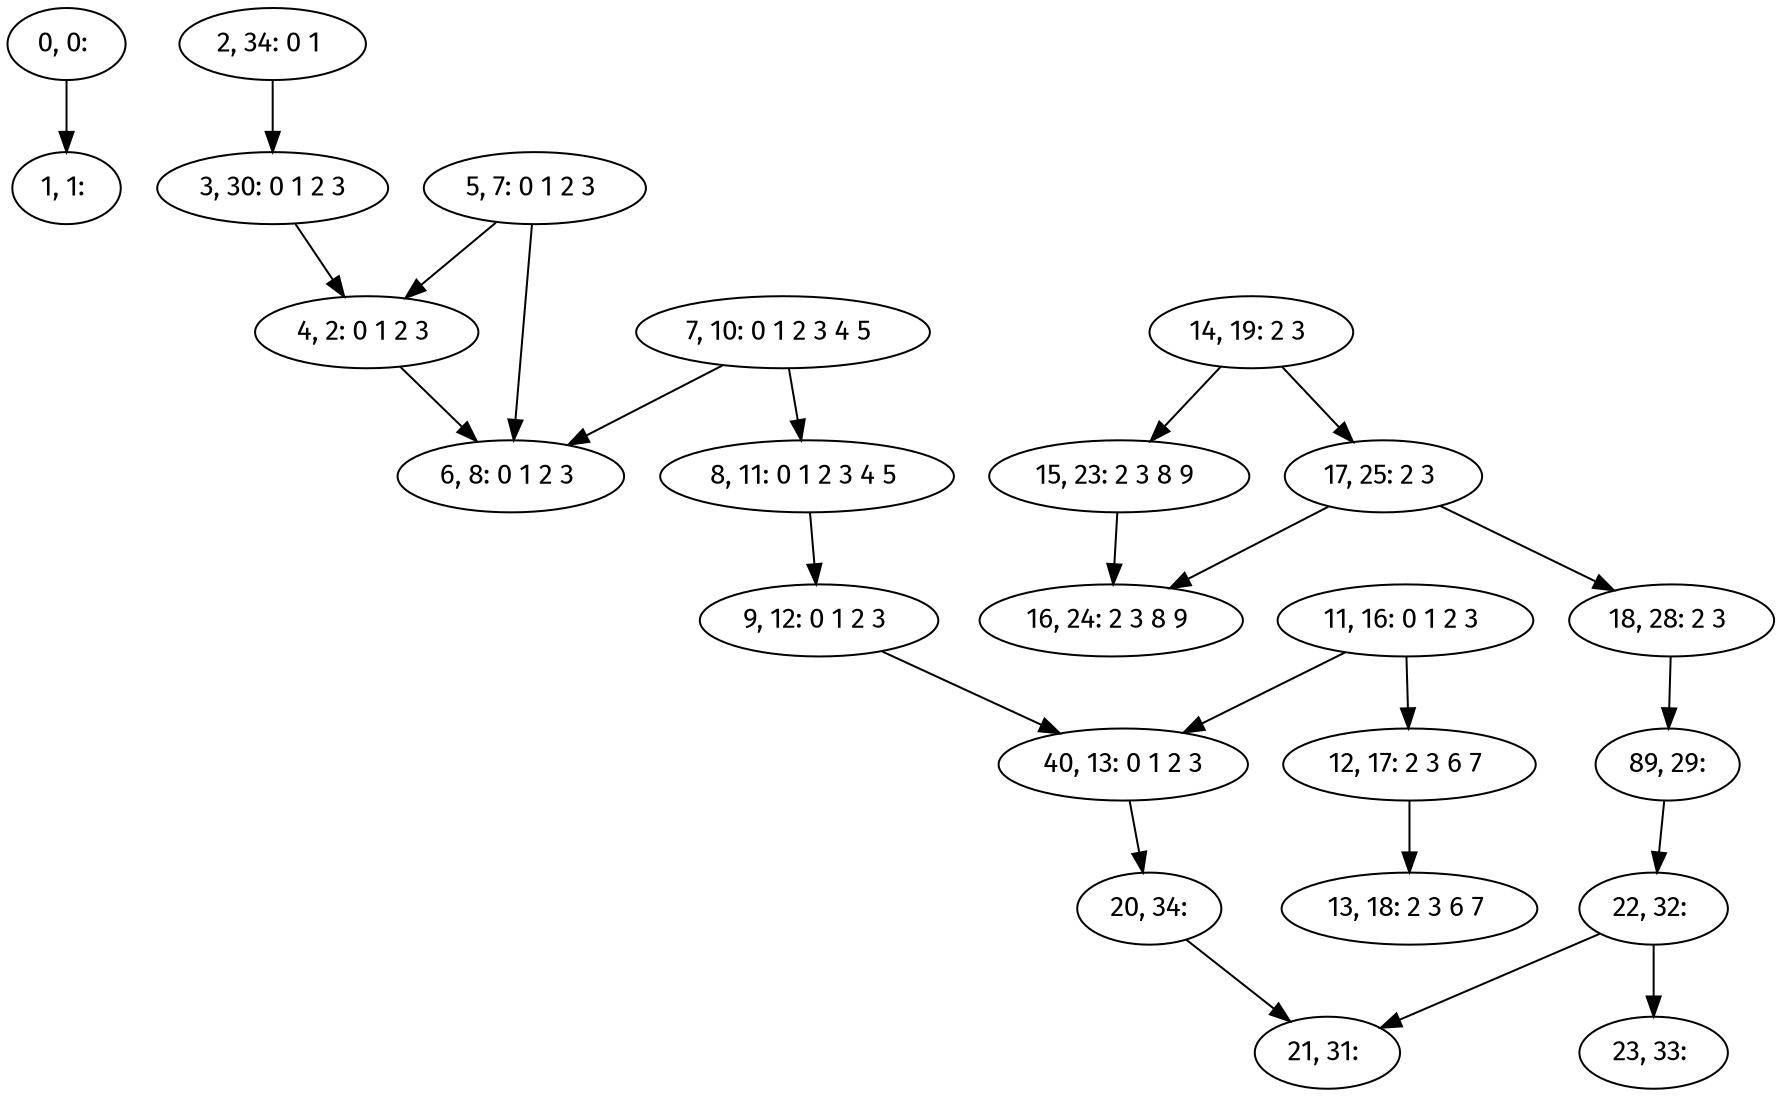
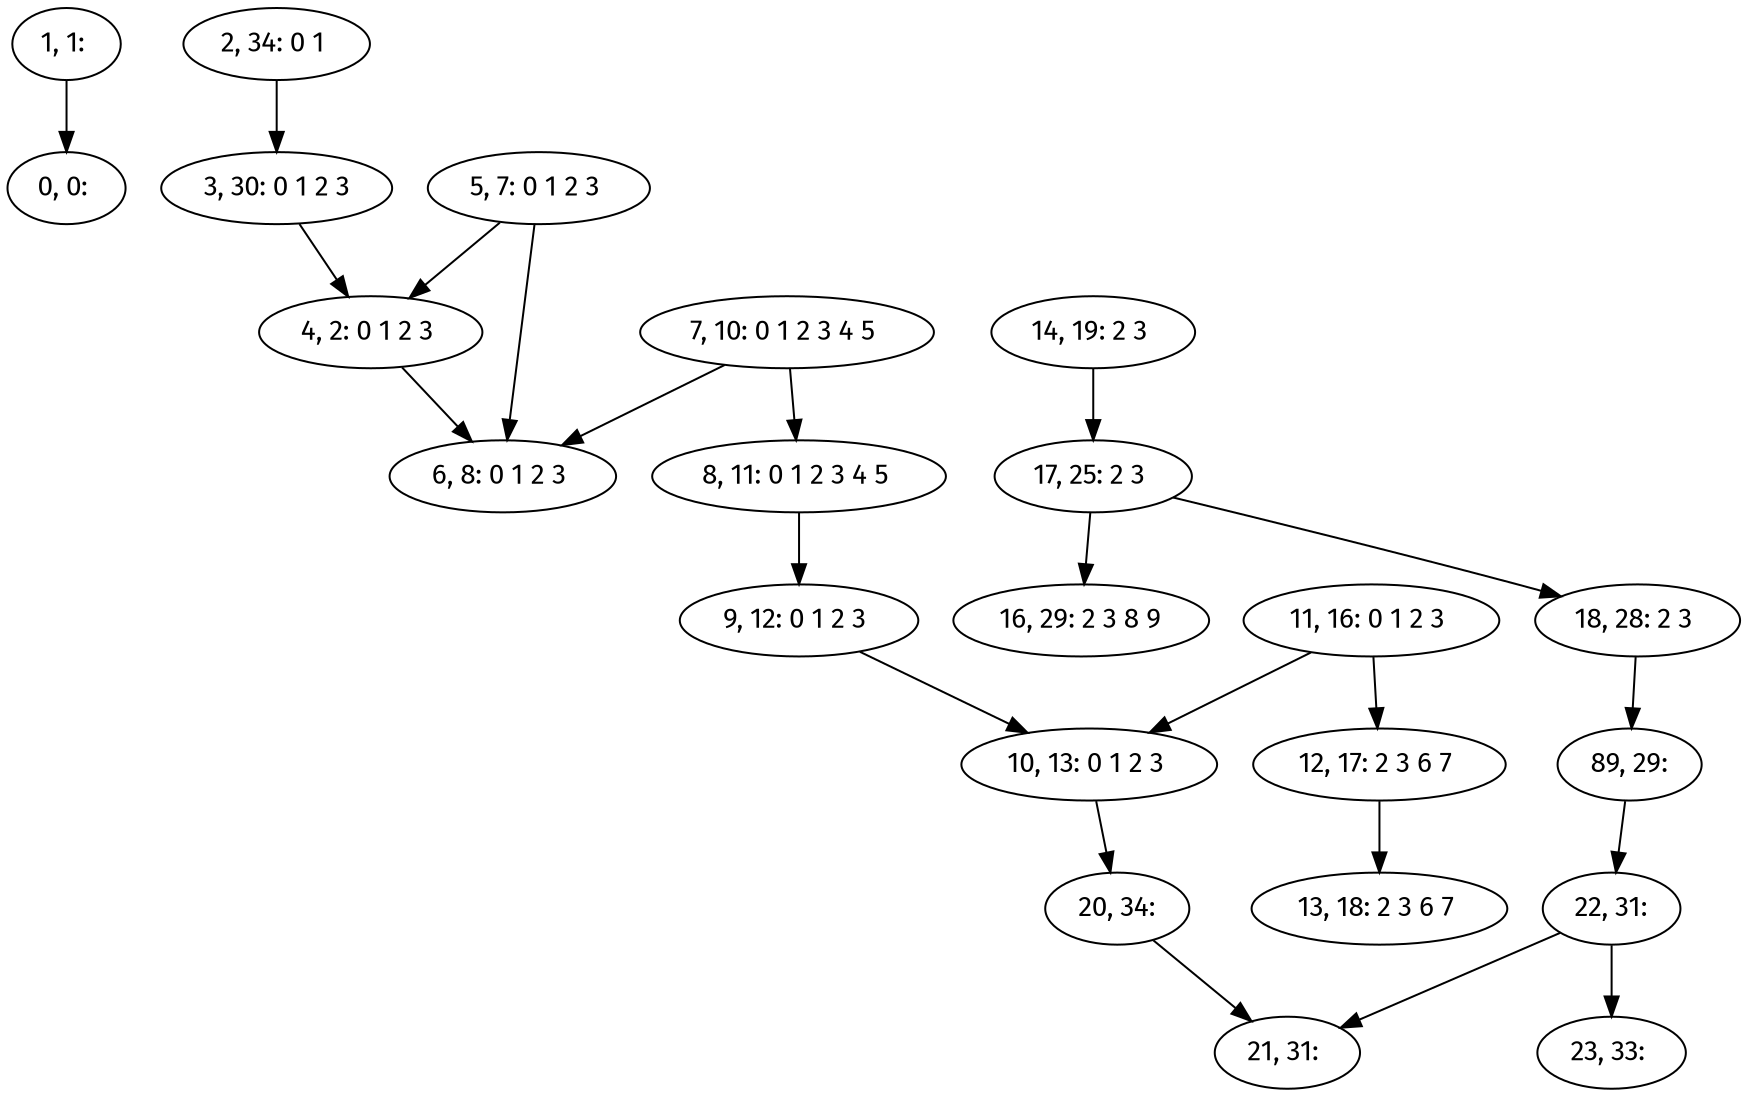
edge "0, 0:" -> "1, 1:": reversed
node "15, 23: 2 3 8 9": removed
node "16, 24: 2 3 8 9": label "16, 24: 2 3 8 9" -> "16, 29: 2 3 8 9"
node "40, 13: 0 1 2 3": label "40, 13: 0 1 2 3" -> "10, 13: 0 1 2 3"
node "22, 32:": label "22, 32:" -> "22, 31:"
